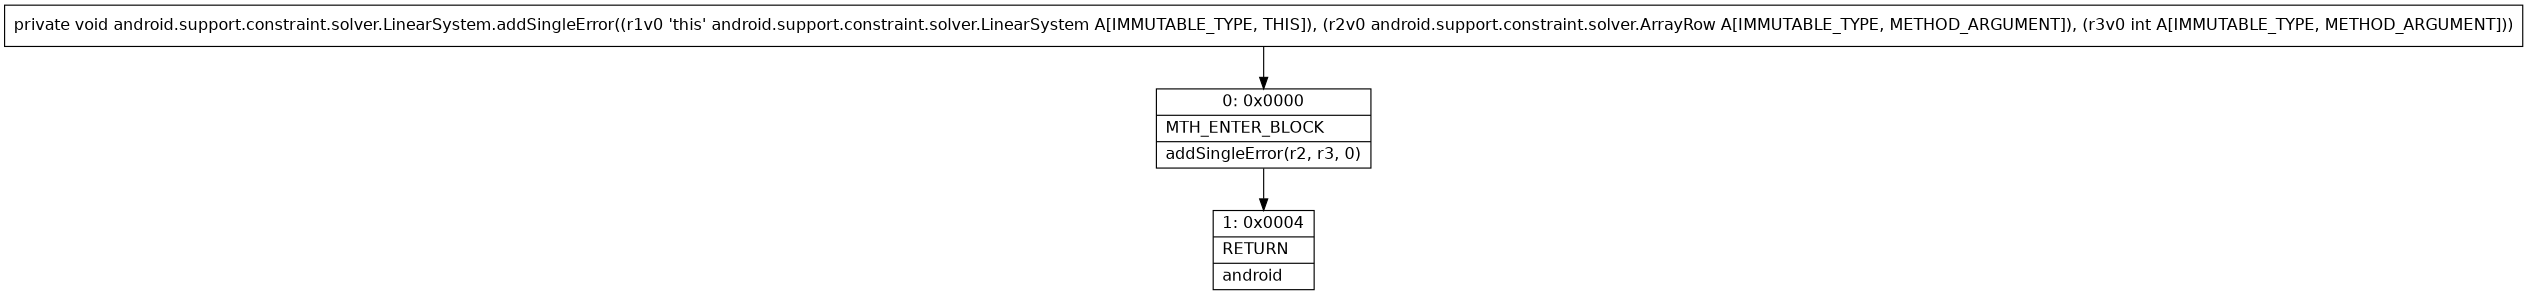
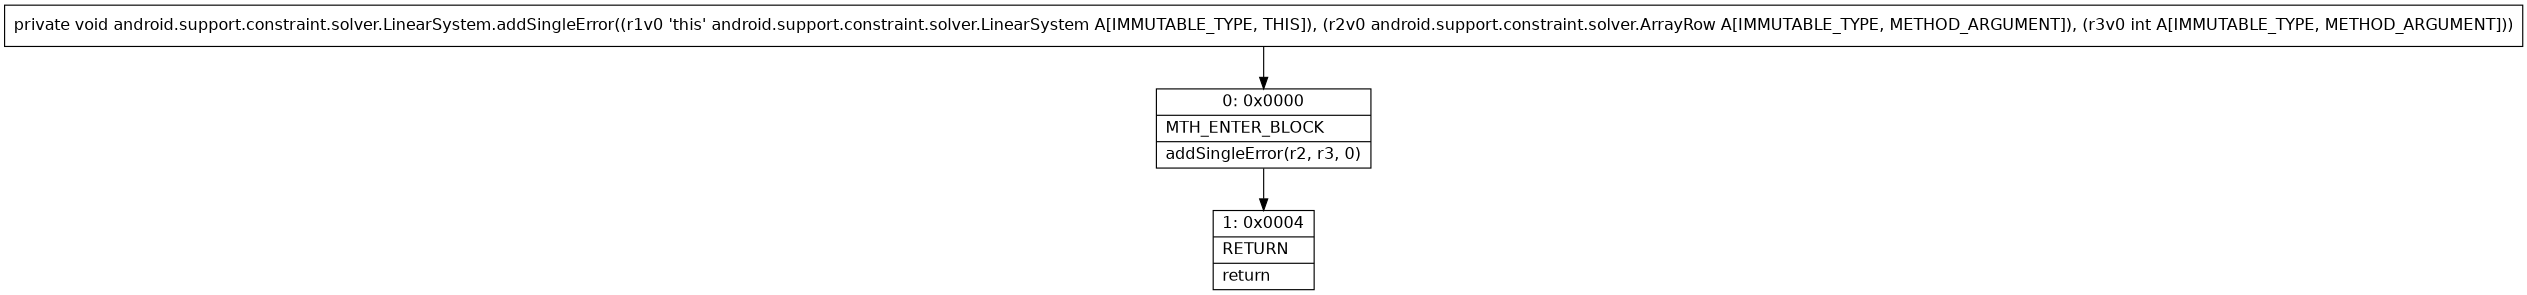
node "1: 0x0004": text "android" -> "return"
